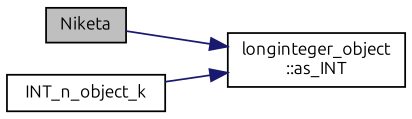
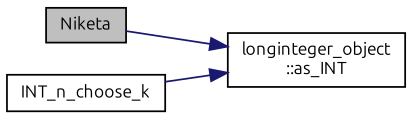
node "INT_n_object_k": label "INT_n_object_k" -> "INT_n_choose_k"
